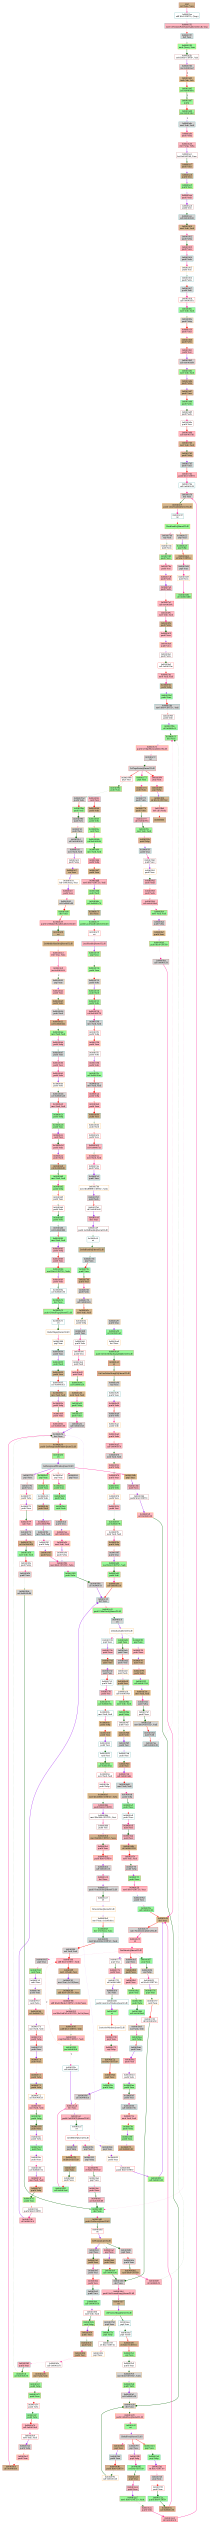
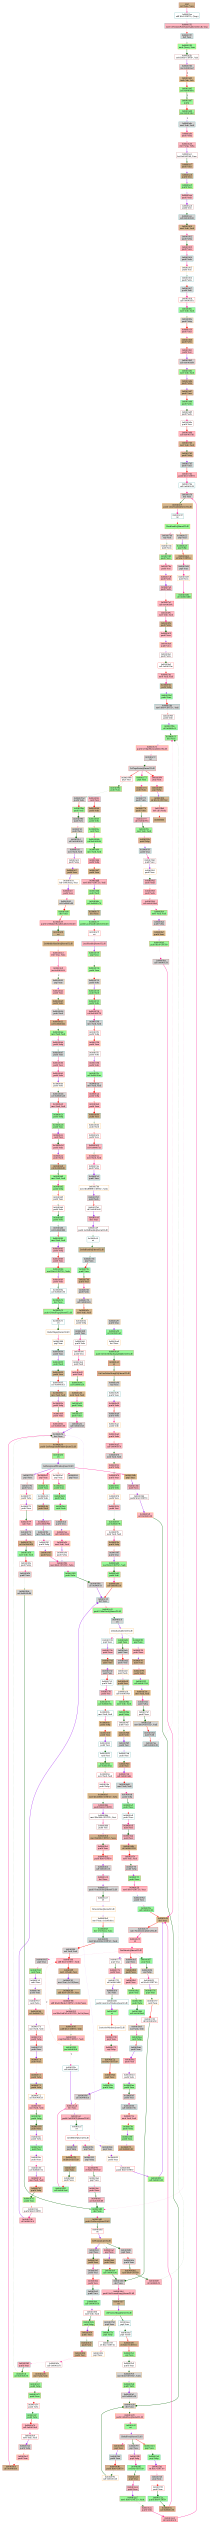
node "0x00401613 aca %eax": label "0x00401613 aca %eax" -> "0x00401613 pushl %eax"
node "0x00401a59 popl %eax": fillcolor palegreen -> lightpink
edge "0x00401b8d pushl $0x0<UINT8>" -> "0x00401b8f call 0x00401c50": color deeppink -> darkgreen
edge "GlobalFree@kernel32.dll" -> "0x004019f7 popl %eax": color red -> darkgreen
